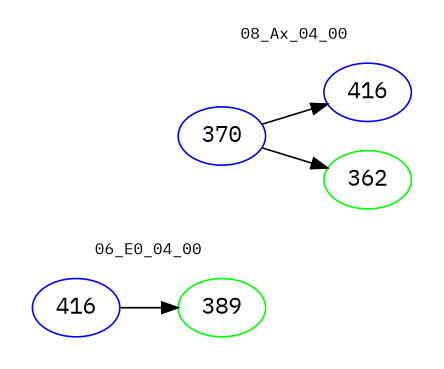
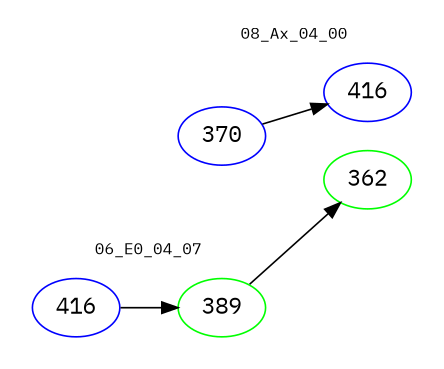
edge "370" -> "362": now "389" -> "362"
cluster "06_E0_04_00": label "06_E0_04_00" -> "06_E0_04_07"
